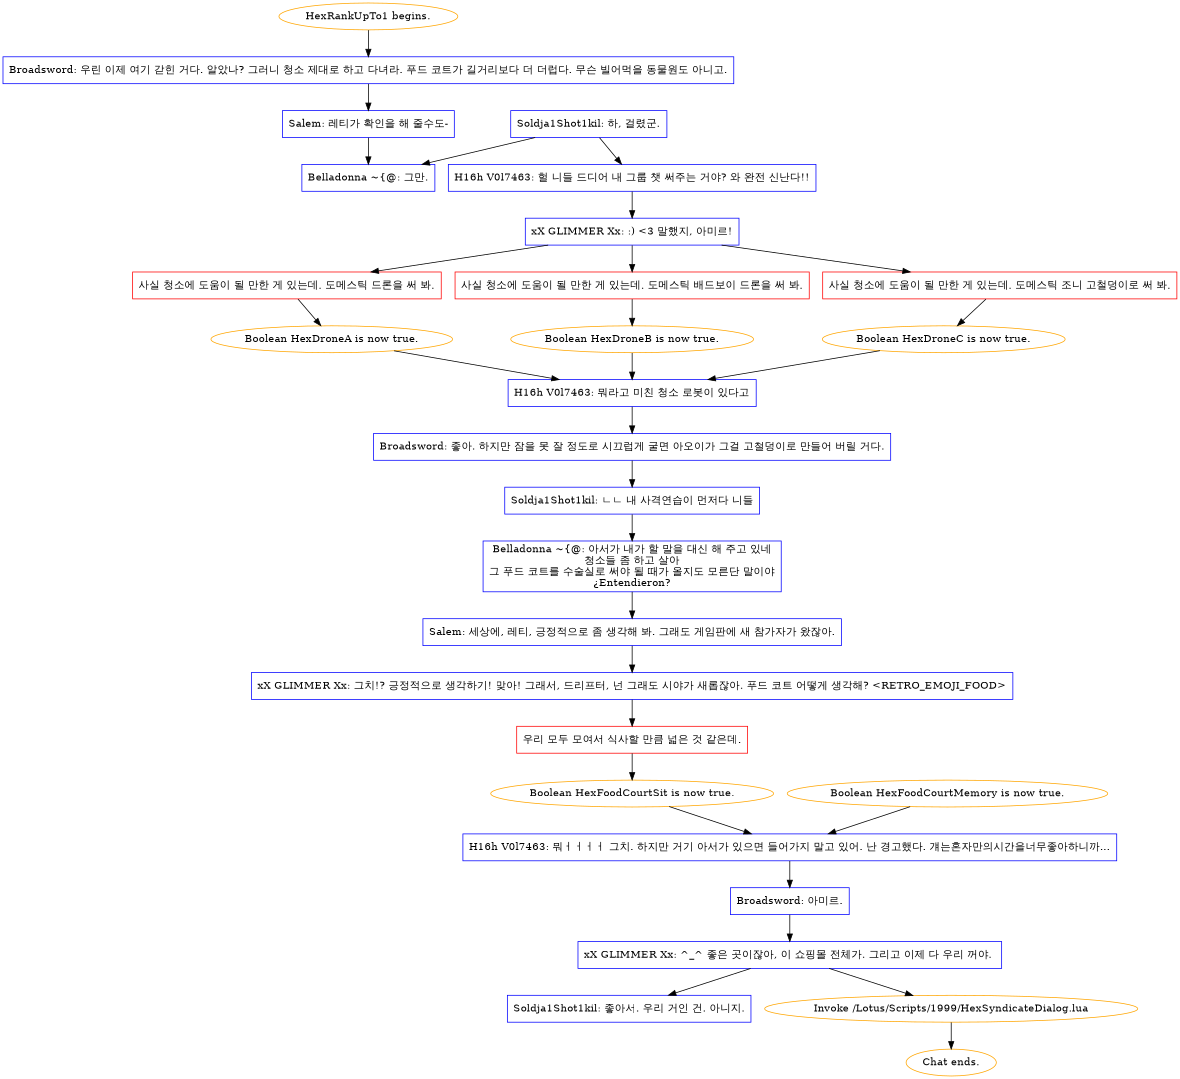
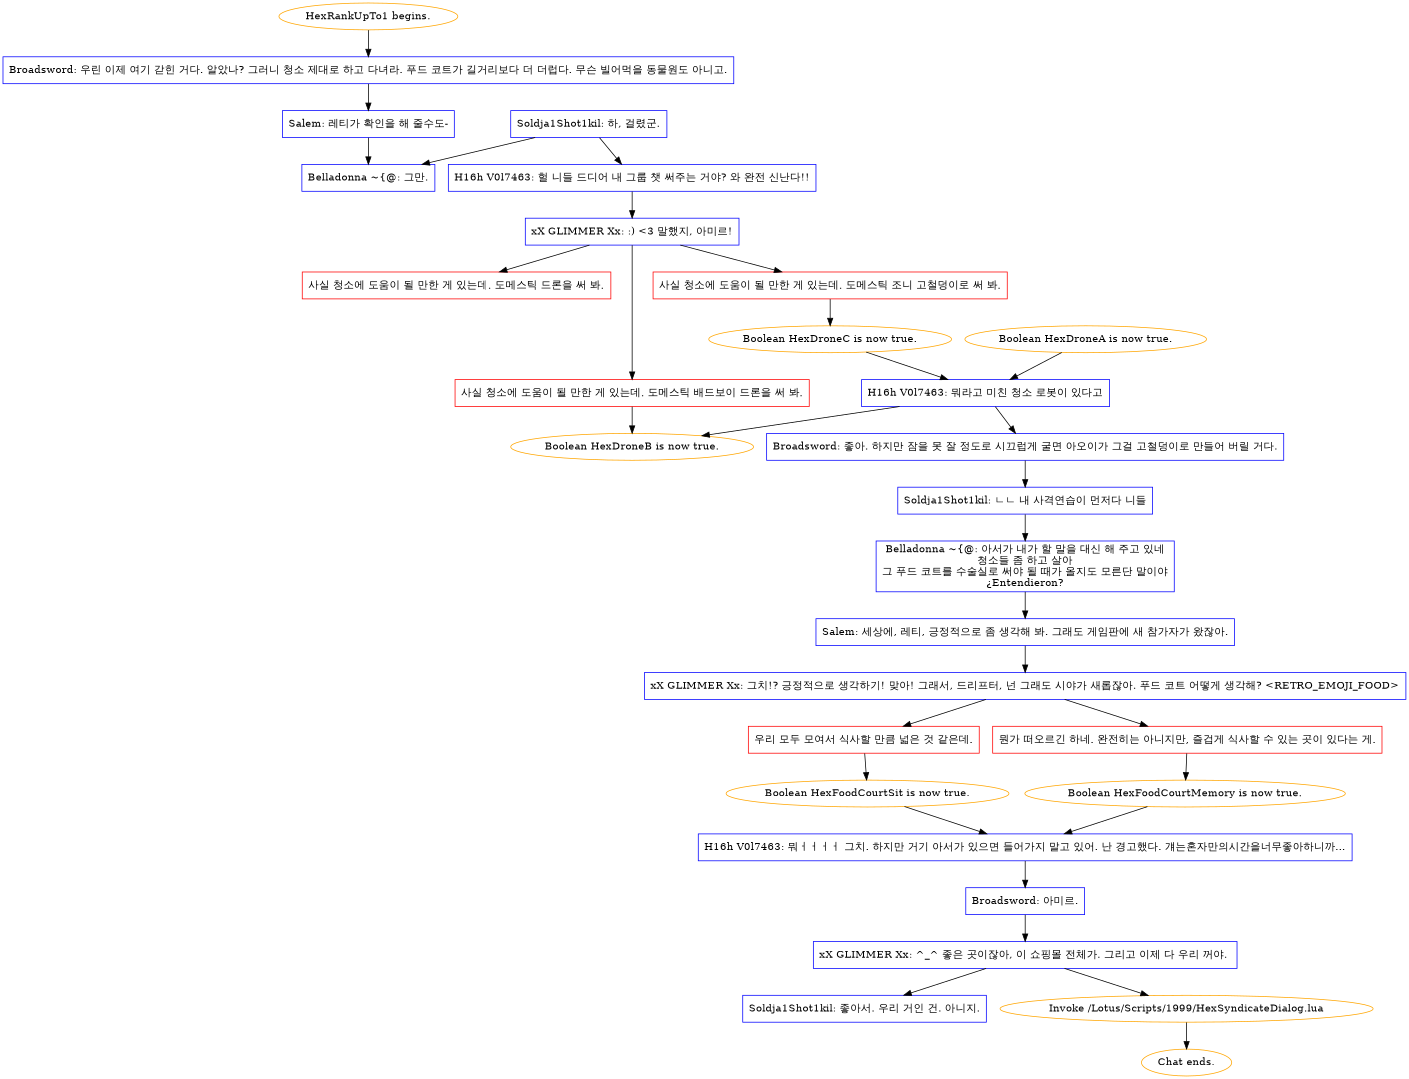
edge "사실 청소에 도움이 될 만한 게 있는데. 도메스틱 드론을 써 봐." -> "Boolean HexDroneA is now true.": removed
edge "Boolean HexDroneB is now true." -> "H16h V0l7463: 뭐라고 미친 청소 로봇이 있다고": reversed
node "뭔가 떠오르긴 하네. 완전히는 아니지만, 즐겁게 식사할 수 있는 곳이 있다는 게.": added
